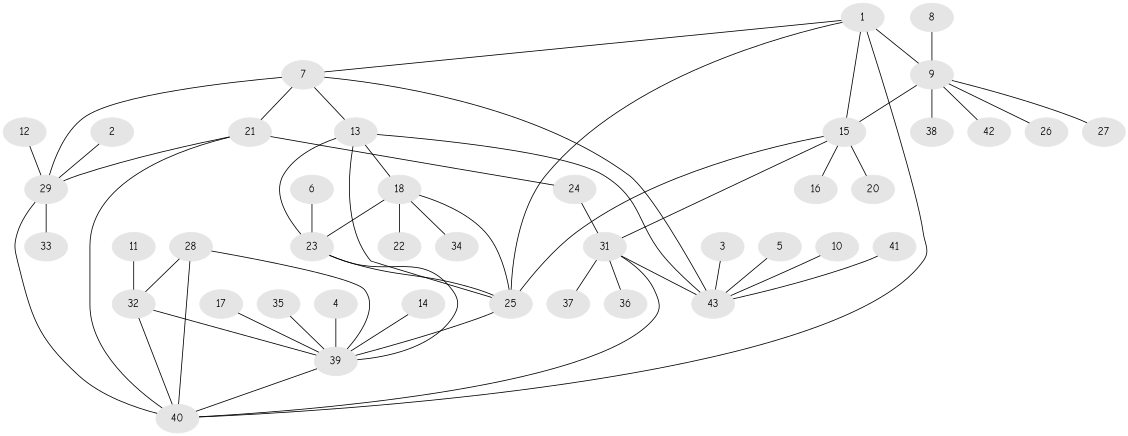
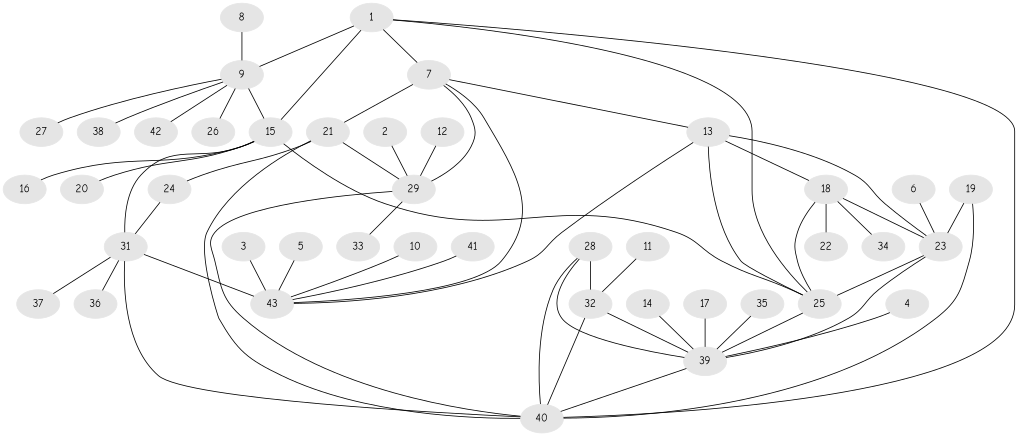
node "19": added
